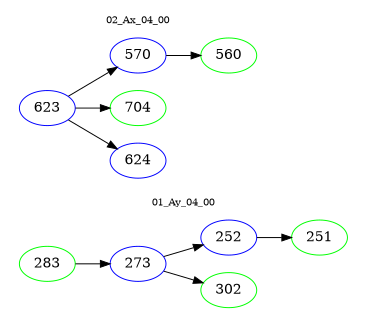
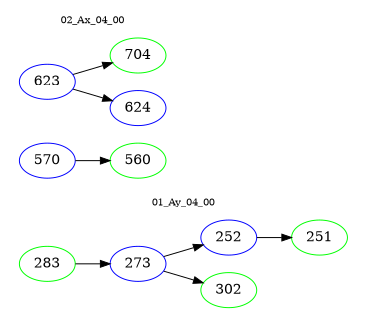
edge "623" -> "570": removed
